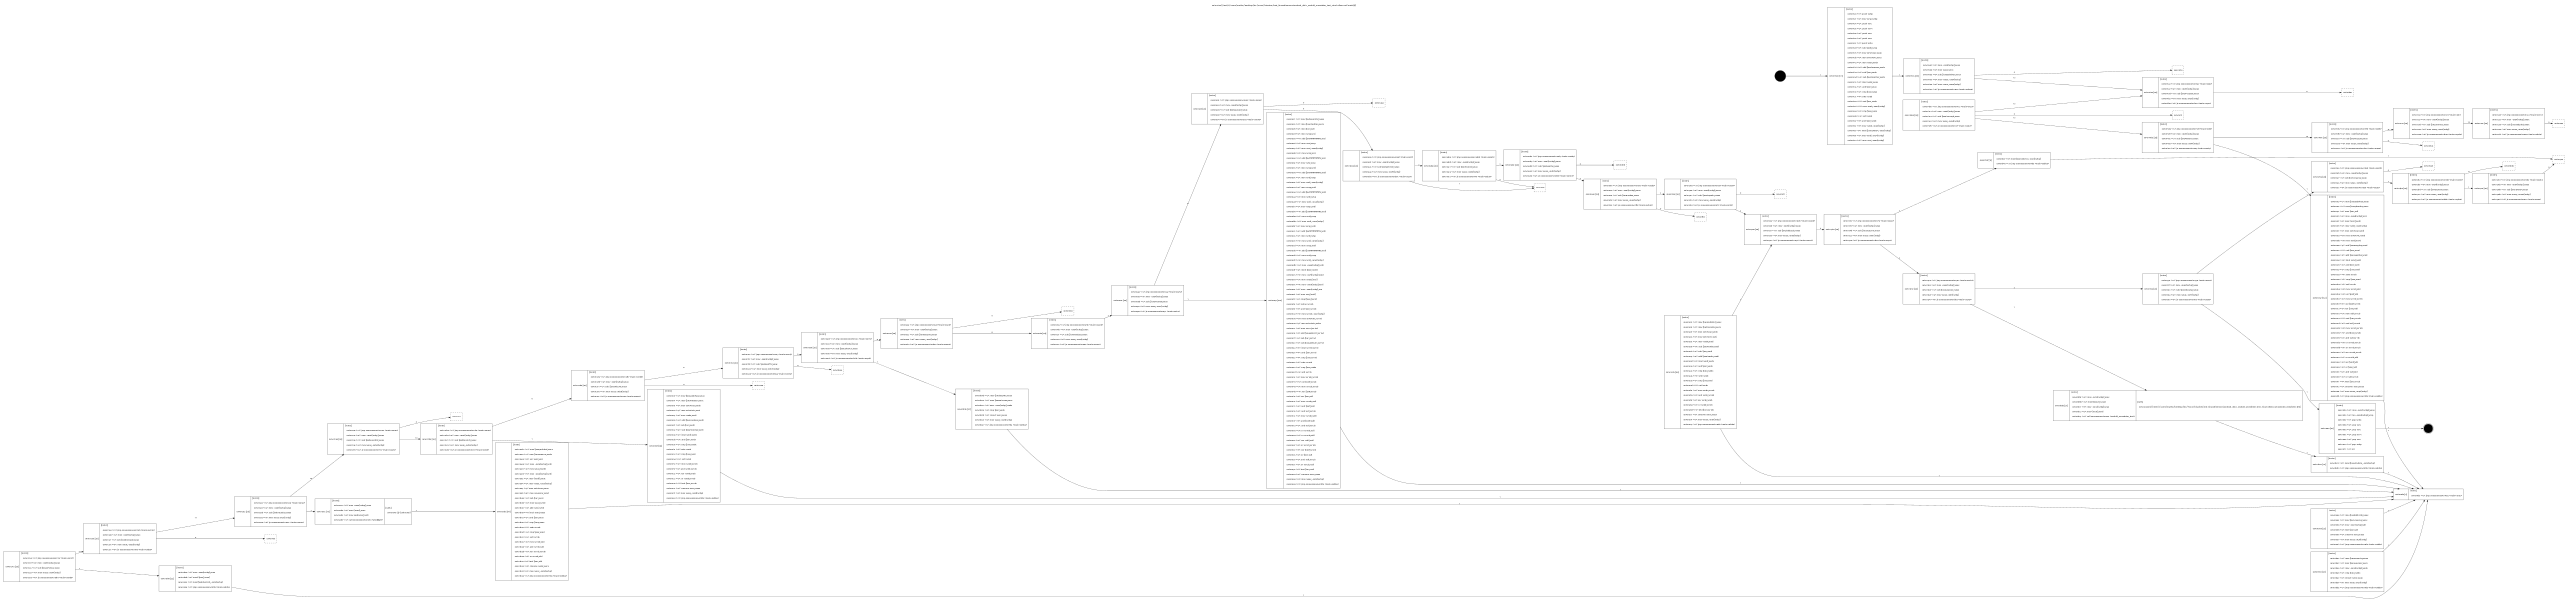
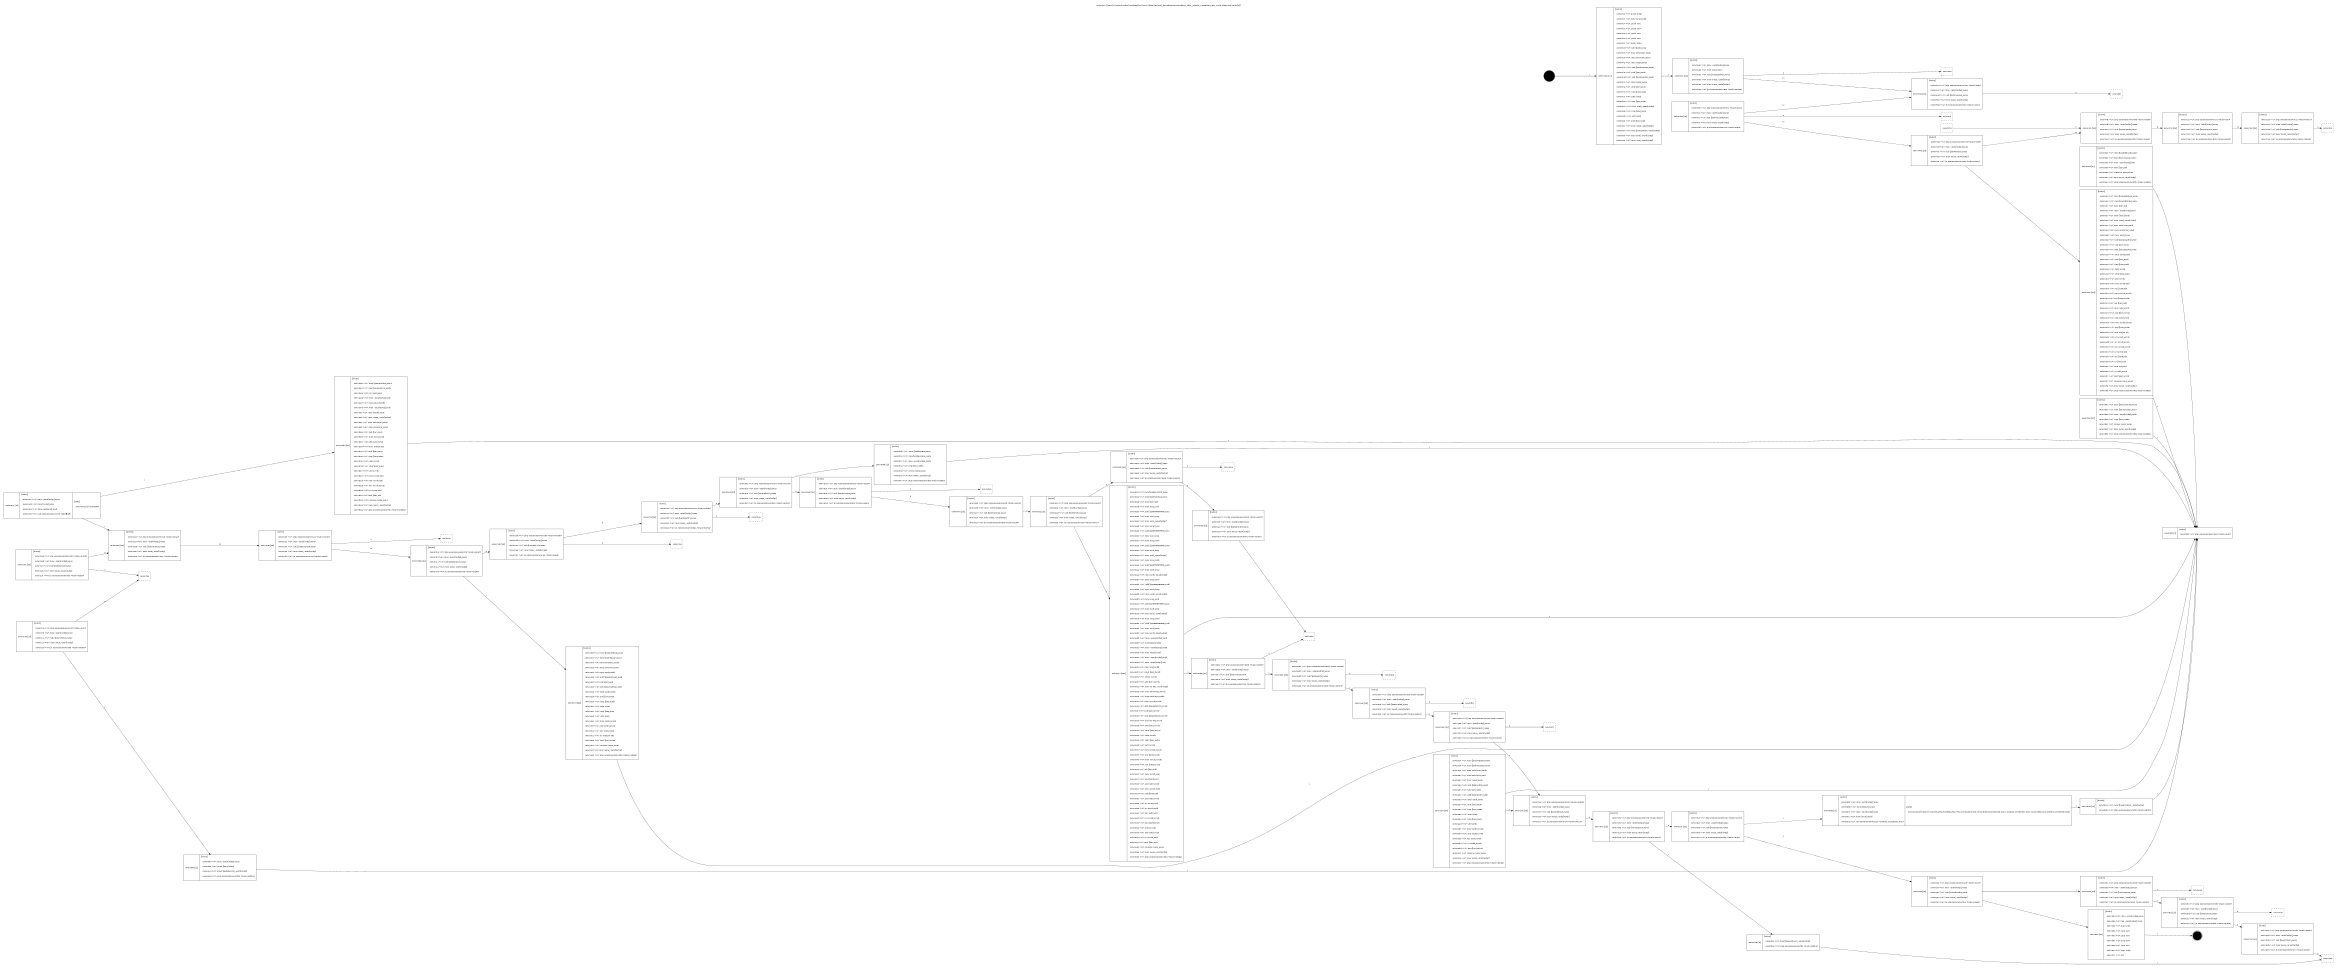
edge "0x4014f6 [28]" -> "0x401d58": reversed
edge "0x40169a [28]" -> "0x4016b6 [28]": now "0x401871 [285]" -> "0x4016b6 [28]"
edge "0x401582 [28]" -> "0x401acc [16]": reversed
edge "0x40154a [28]" -> "0x401566 [28]": now "0x40154a [28]" -> "0x401f96"
